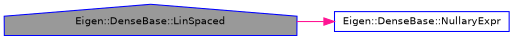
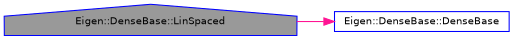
node "Eigen::DenseBase::NullaryExpr": label "Eigen::DenseBase::NullaryExpr" -> "Eigen::DenseBase::DenseBase"
